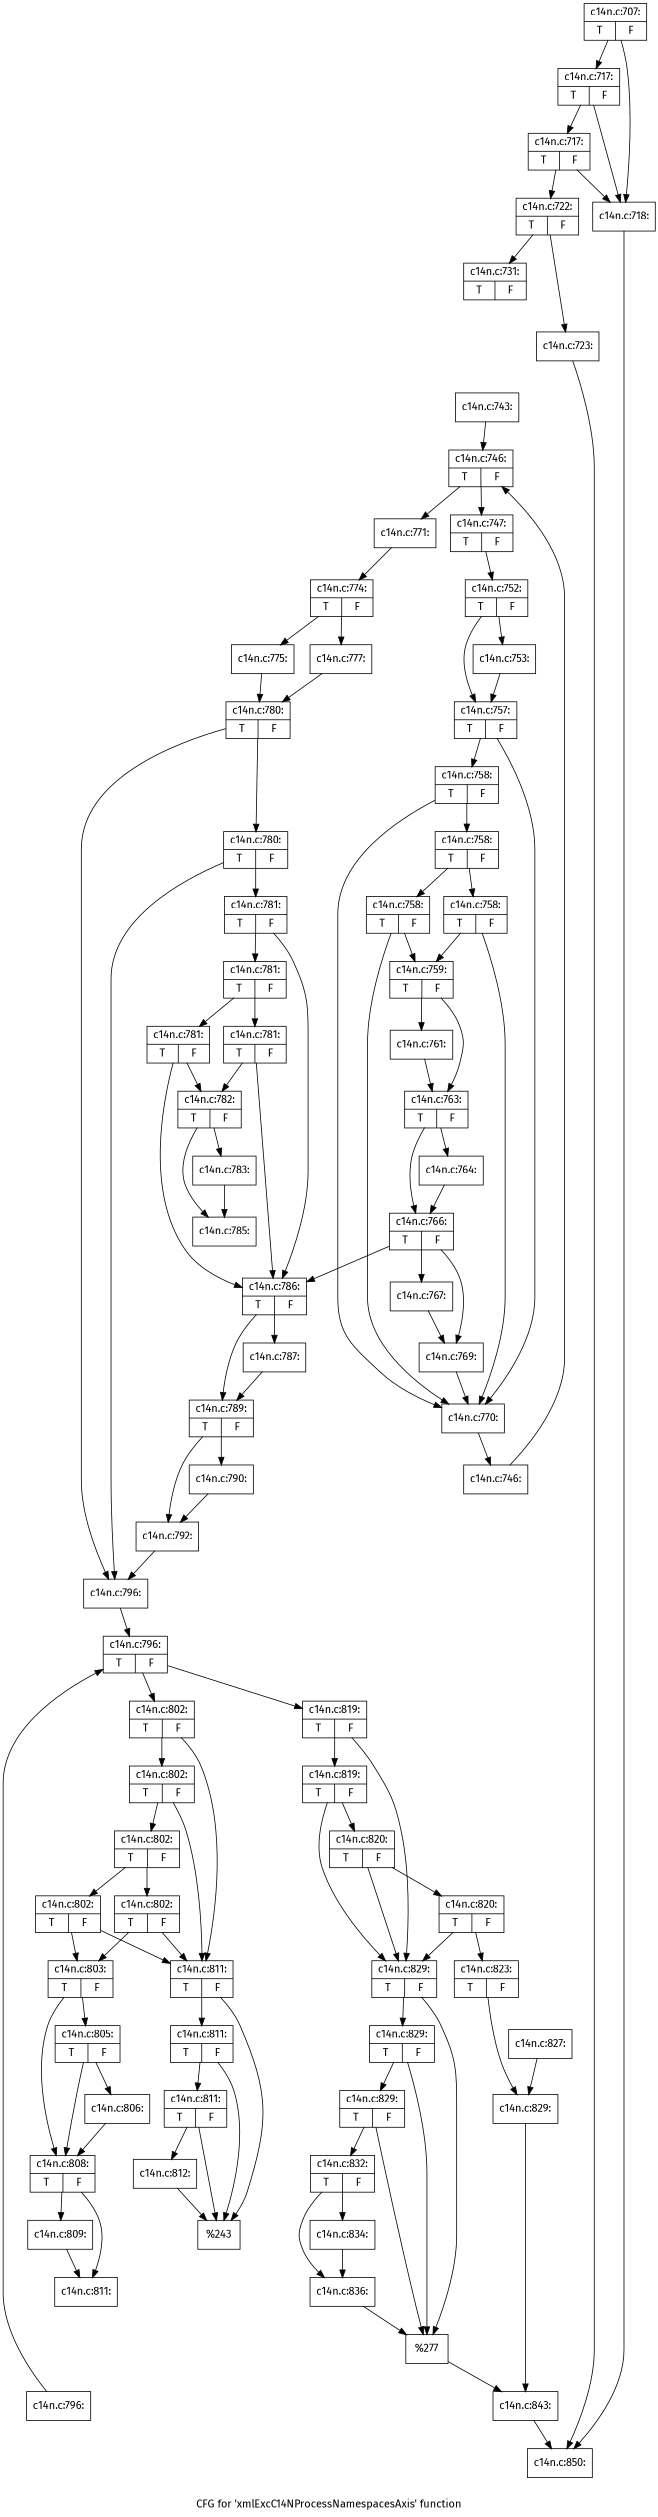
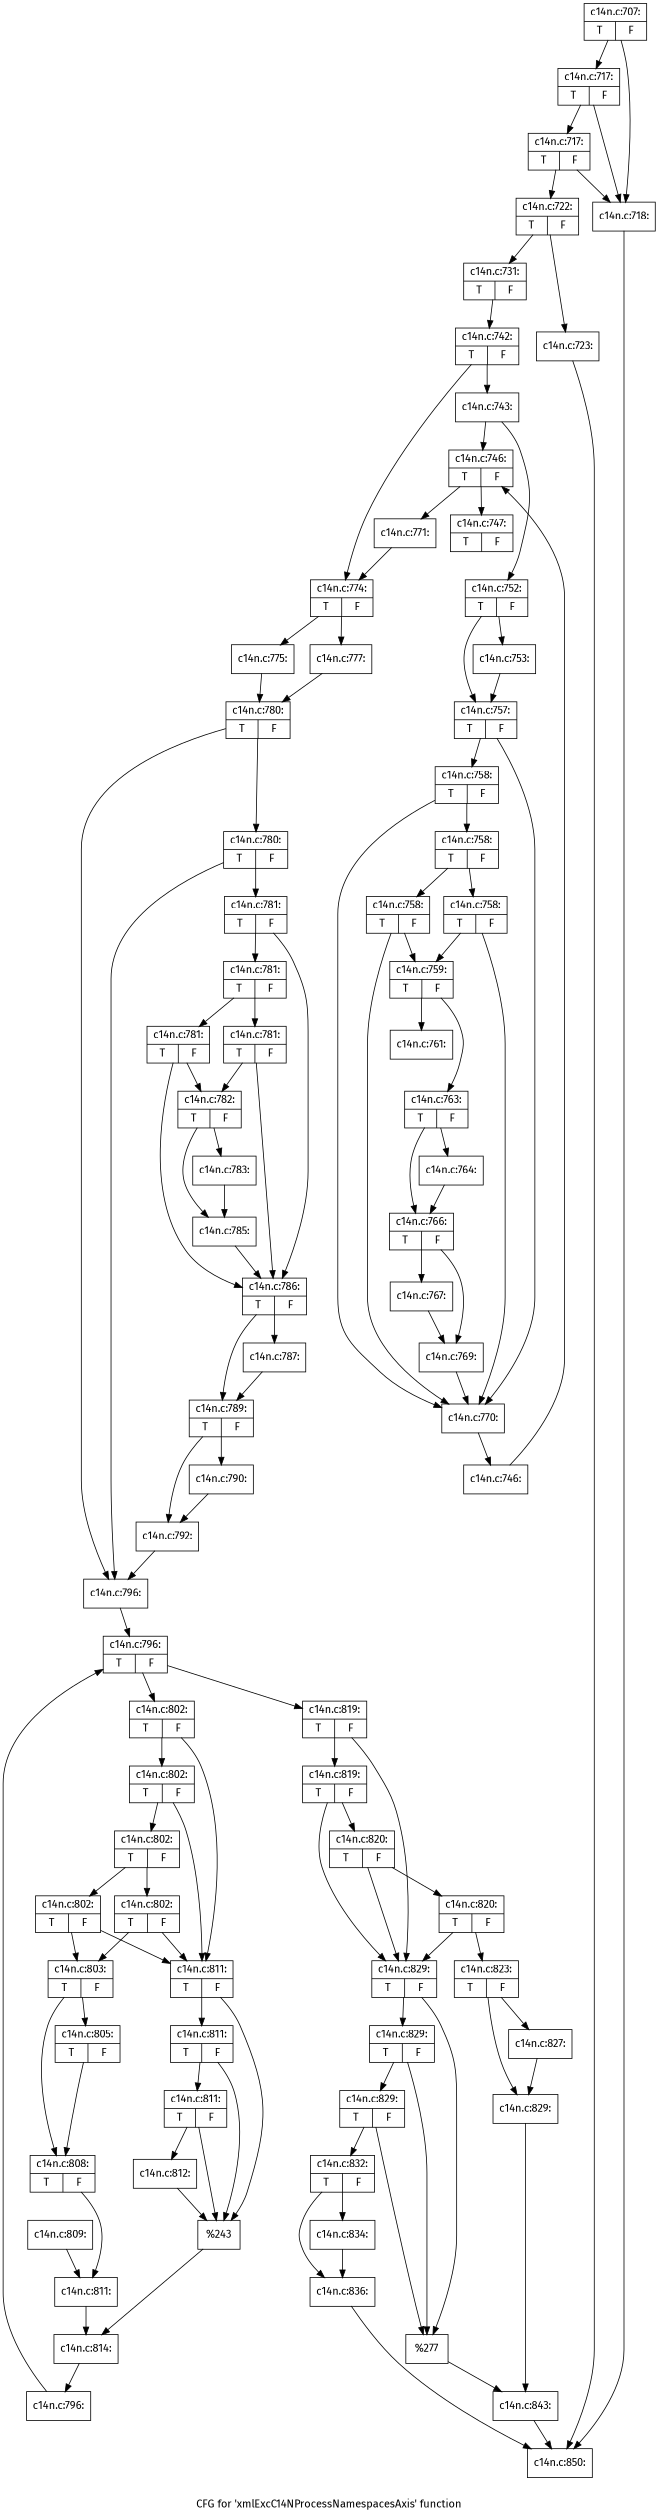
node "c14n.c:742:": added
edge "c14n.c:747:" -> "c14n.c:752:": now "c14n.c:743:" -> "c14n.c:752:"
edge "c14n.c:761:" -> "c14n.c:763:": removed
edge "c14n.c:766:" -> "c14n.c:786:": now "c14n.c:785:" -> "c14n.c:786:"
edge "c14n.c:823:" -> "c14n.c:827:": added
node "c14n.c:806:": removed
edge "c14n.c:808:" -> "c14n.c:809:": removed
edge "c14n.c:836:" -> "%277": now "c14n.c:836:" -> "c14n.c:850:"
node "c14n.c:814:": added
